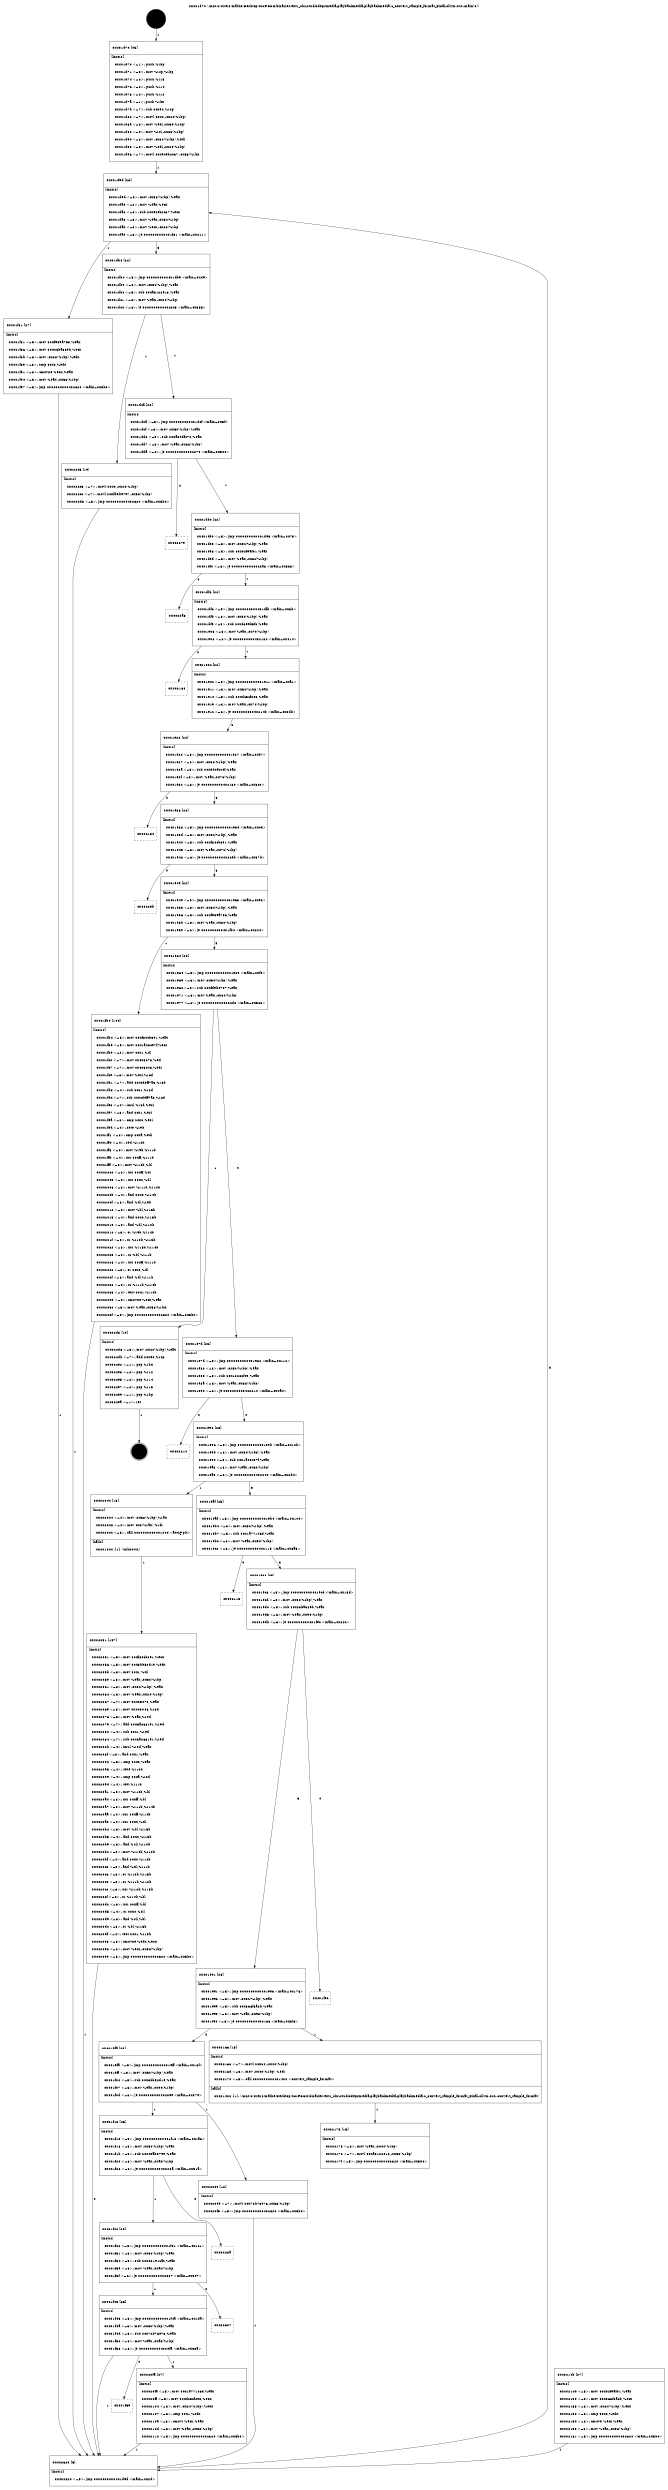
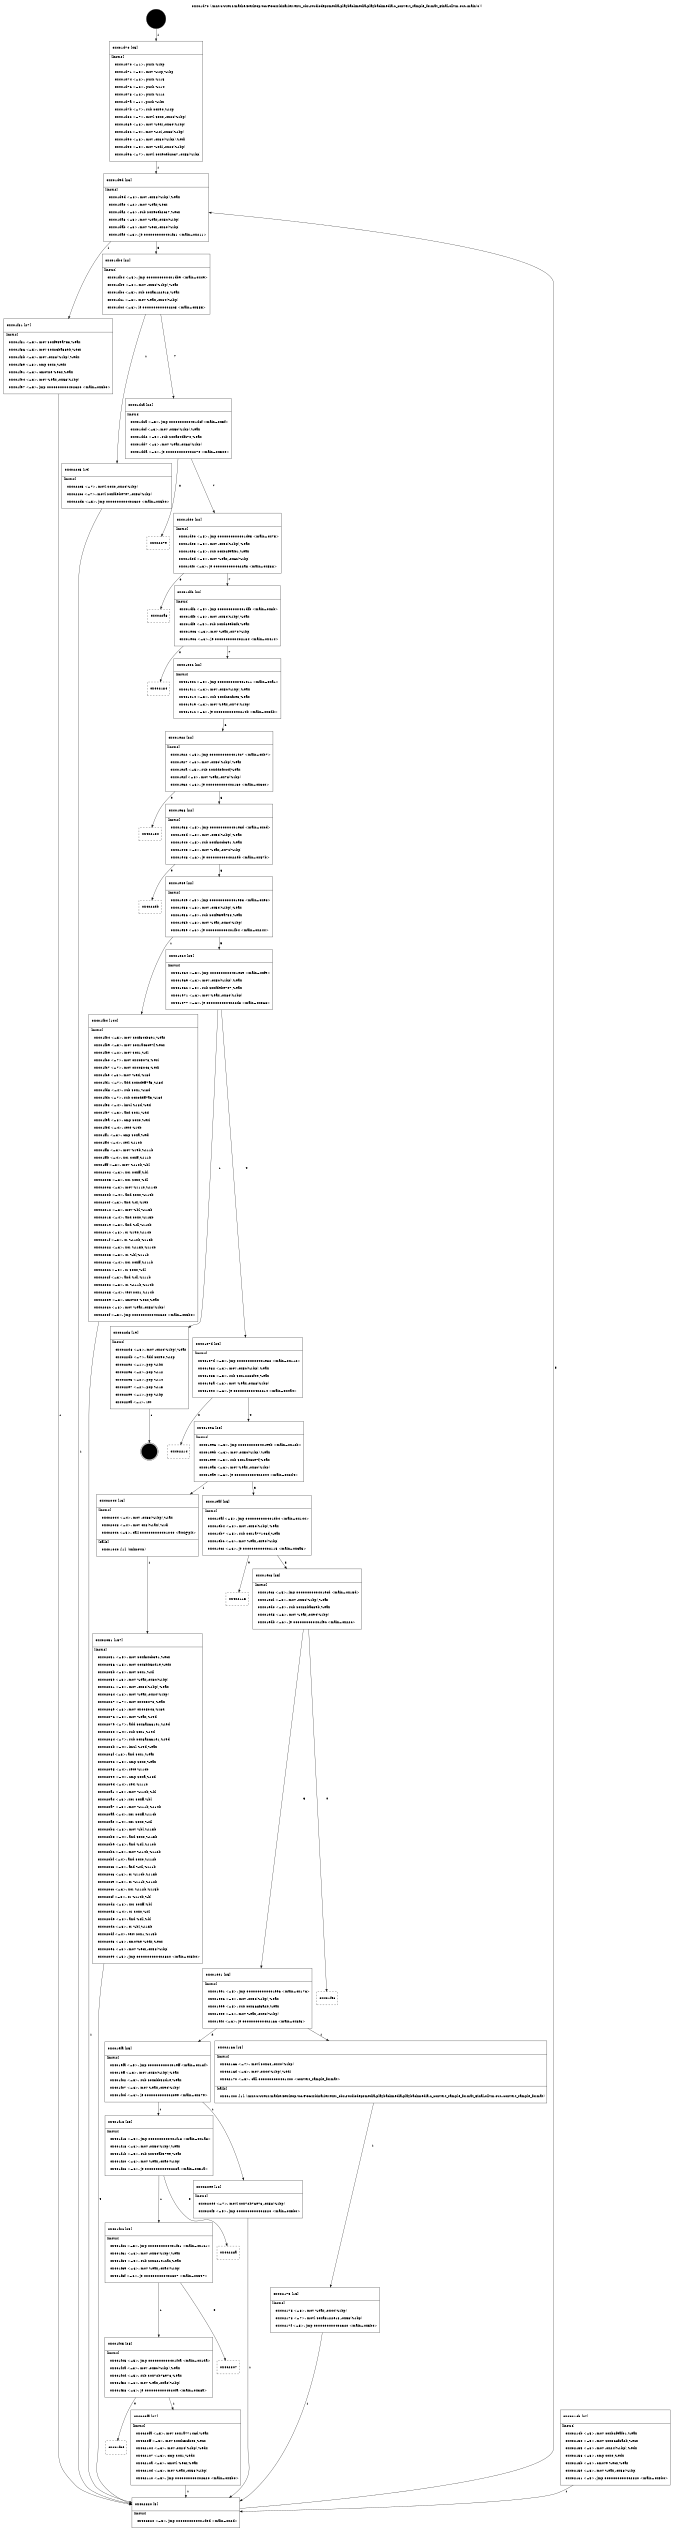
edge "0x401f45 [25]" -> "0x402320 [5]": now "0x402175 [15]" -> "0x402320 [5]"
